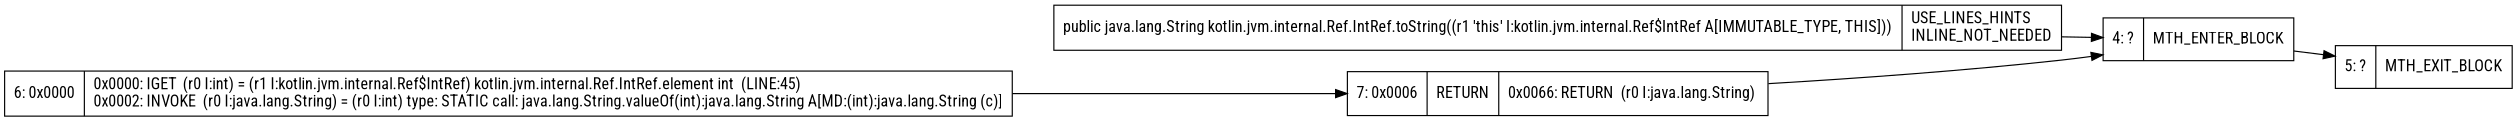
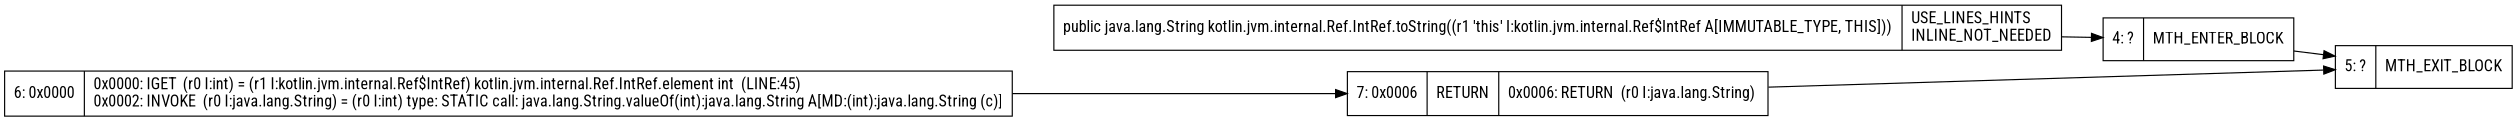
edge "7: 0x0006" -> "4: ?": now "7: 0x0006" -> "5: ?"
node "7: 0x0006": text "0x0066: RETURN  (r0 I:java.lang.String)" -> "0x0006: RETURN  (r0 I:java.lang.String)"
